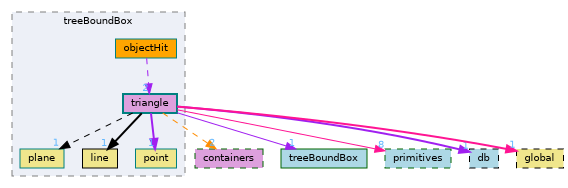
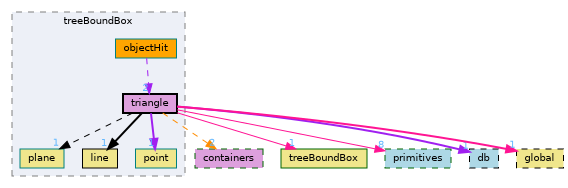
node "triangle": color teal -> black
edge "triangle" -> "treeBoundBox": color purple -> deeppink
node "treeBoundBox": fillcolor lightblue -> khaki
